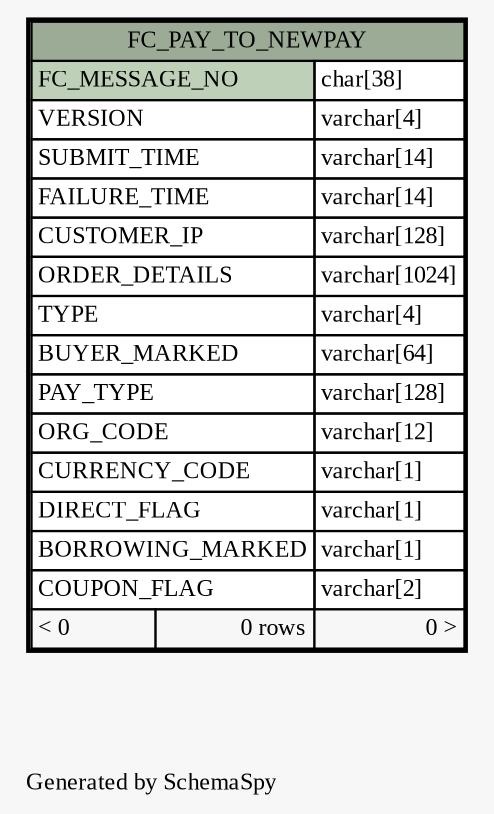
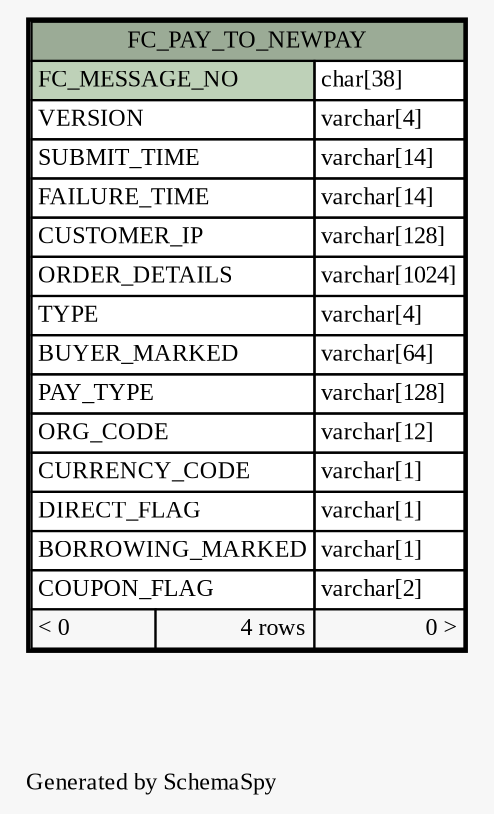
node "FC_PAY_TO_NEWPAY": text "0 rows" -> "4 rows"
